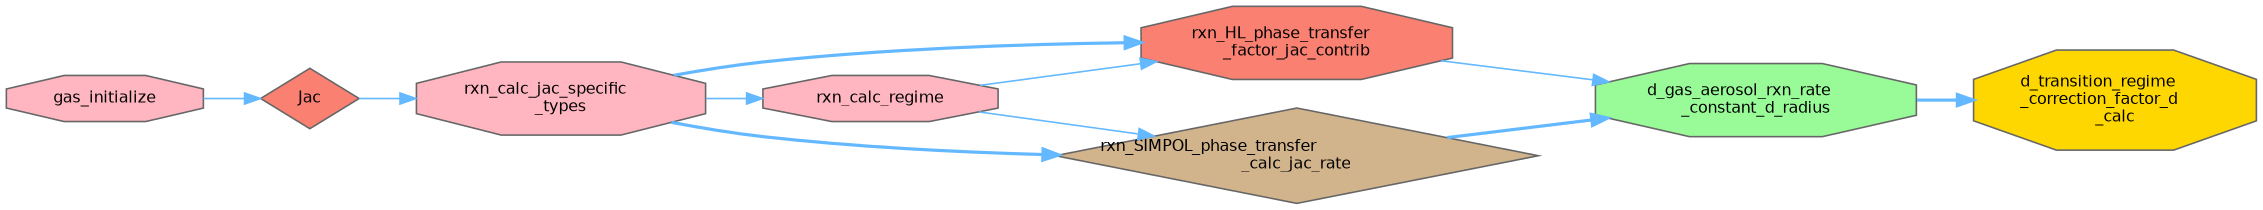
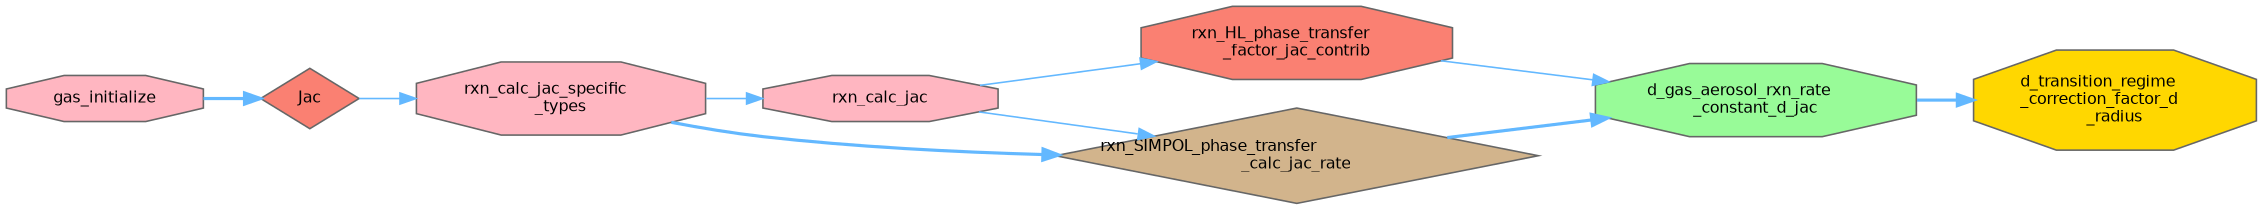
edge "rxn_calc_jac_specific _types" -> "rxn_HL_phase_transfer _factor_jac_contrib": removed
edge "gas_initialize" -> "Jac": style solid -> bold
node "rxn_calc_regime": label "rxn_calc_regime" -> "rxn_calc_jac"
node "d_gas_aerosol_rxn_rate _constant_d_radius": label "d_gas_aerosol_rxn_rate _constant_d_radius" -> "d_gas_aerosol_rxn_rate _constant_d_jac"
node "d_transition_regime _correction_factor_d _calc": label "d_transition_regime _correction_factor_d _calc" -> "d_transition_regime _correction_factor_d _radius"
